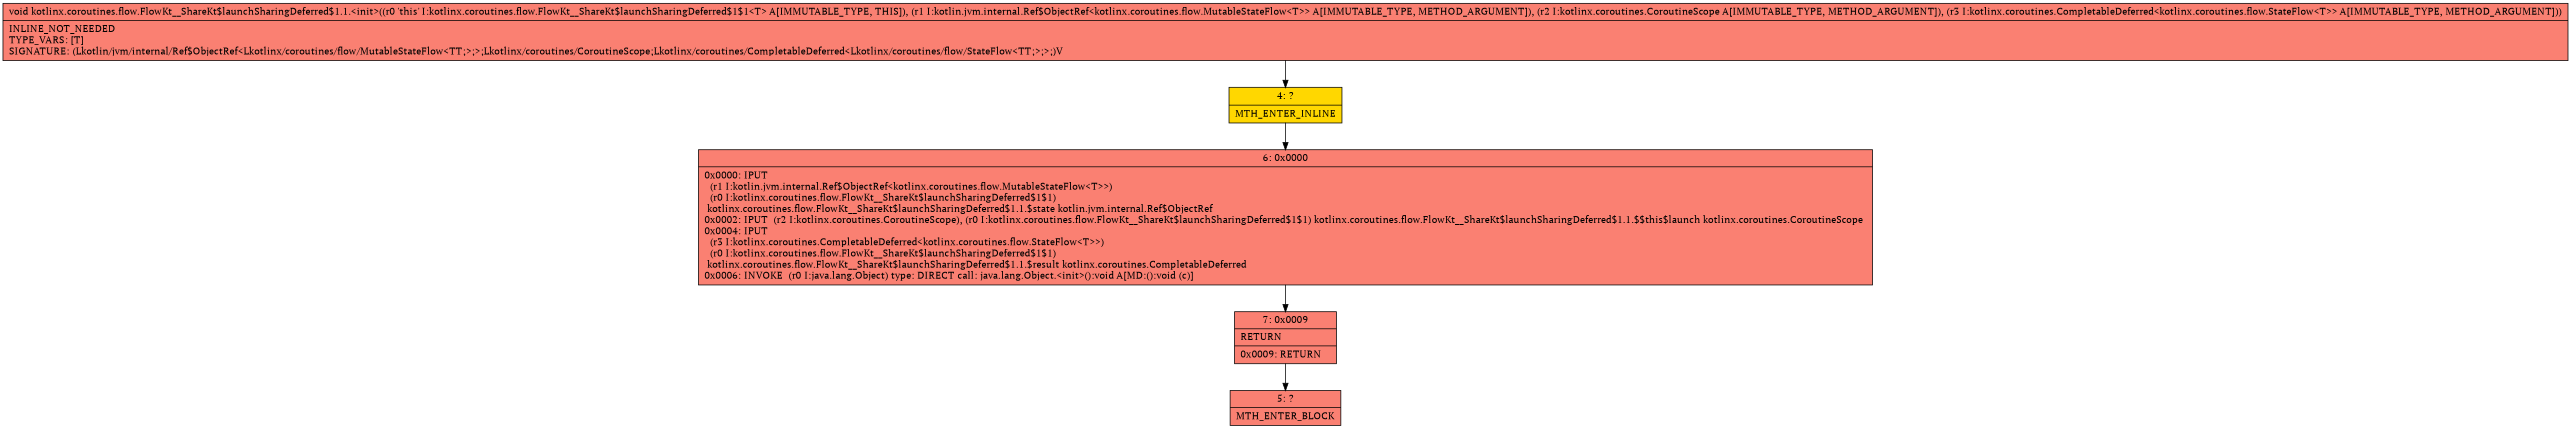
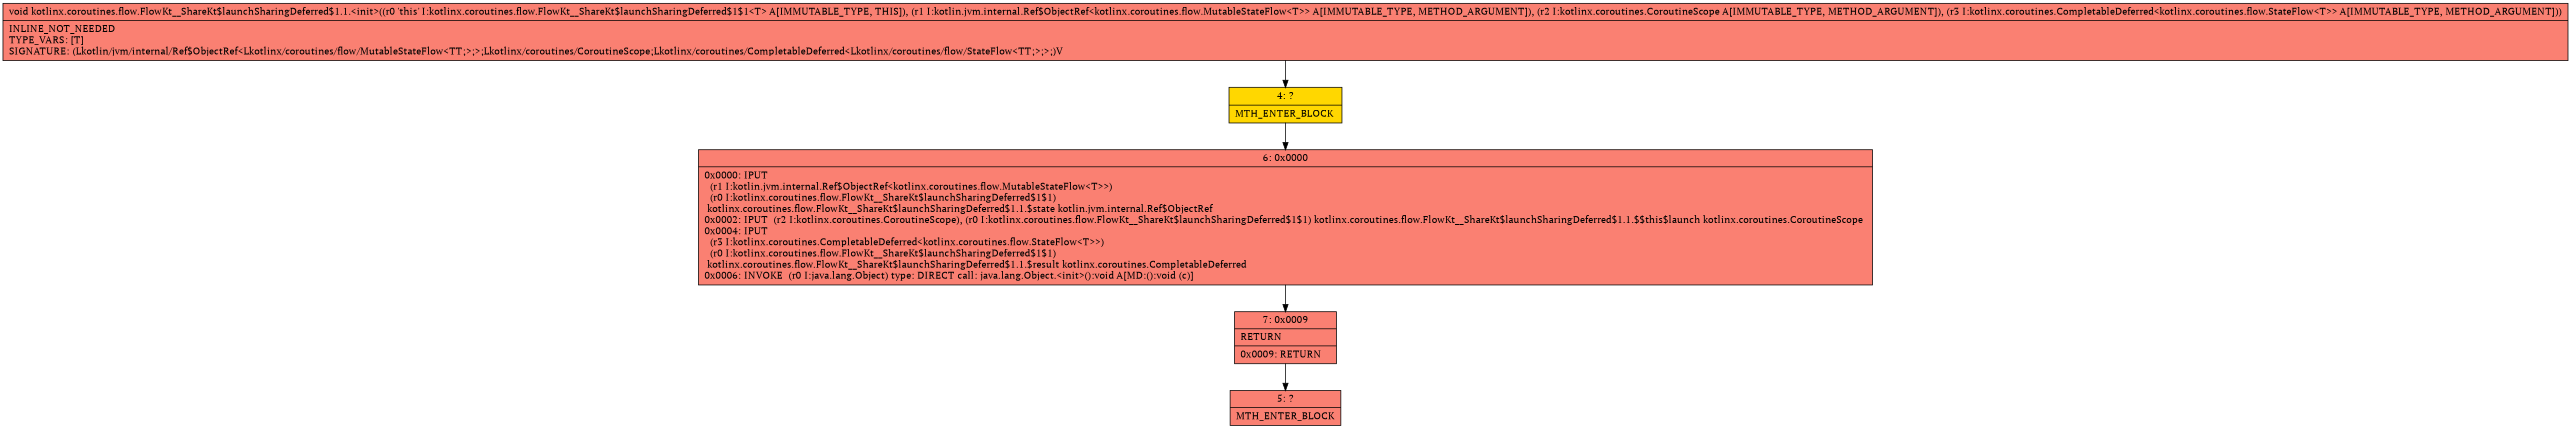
node "4: ?": text "MTH_ENTER_INLINE" -> "MTH_ENTER_BLOCK"
